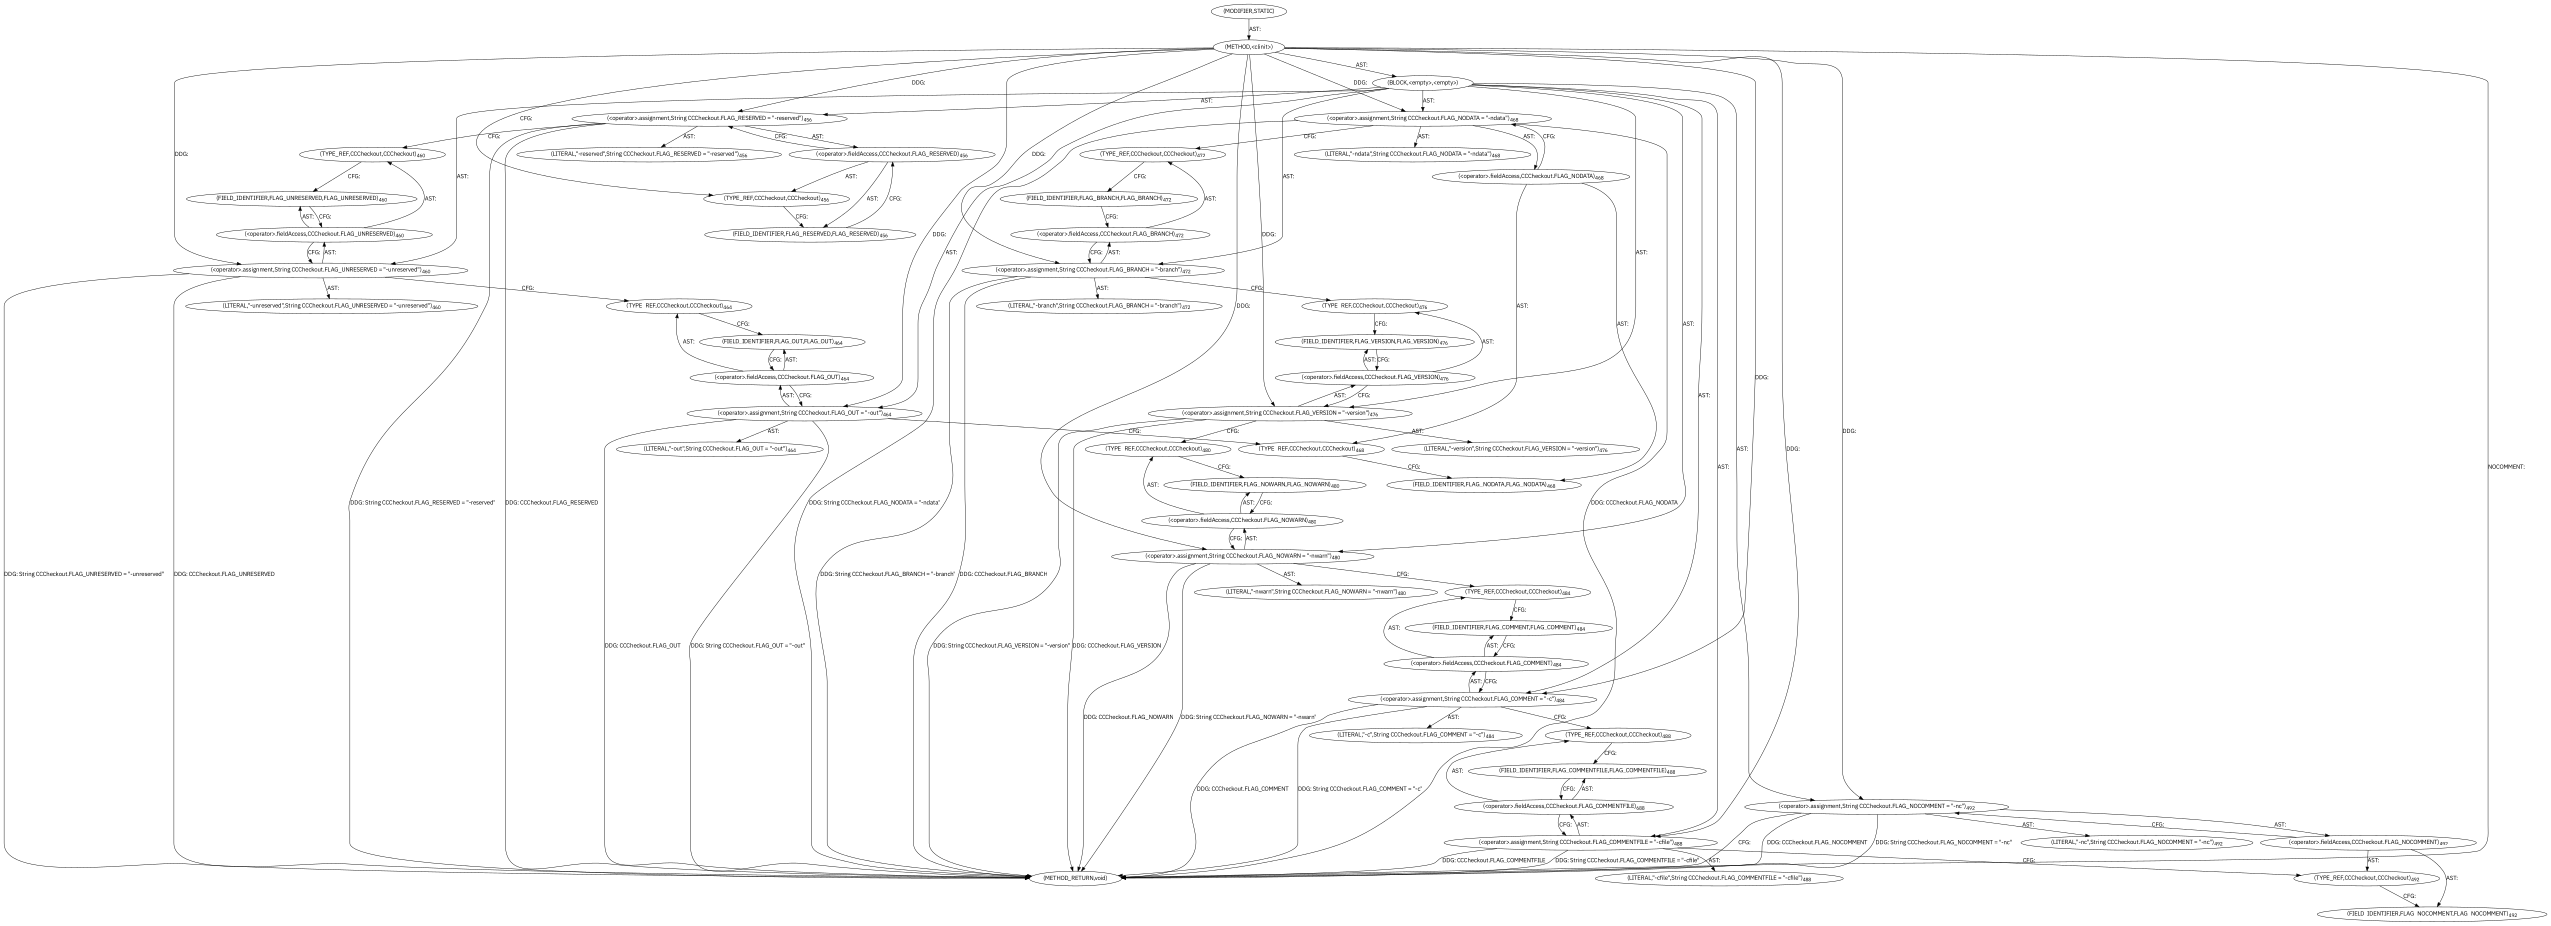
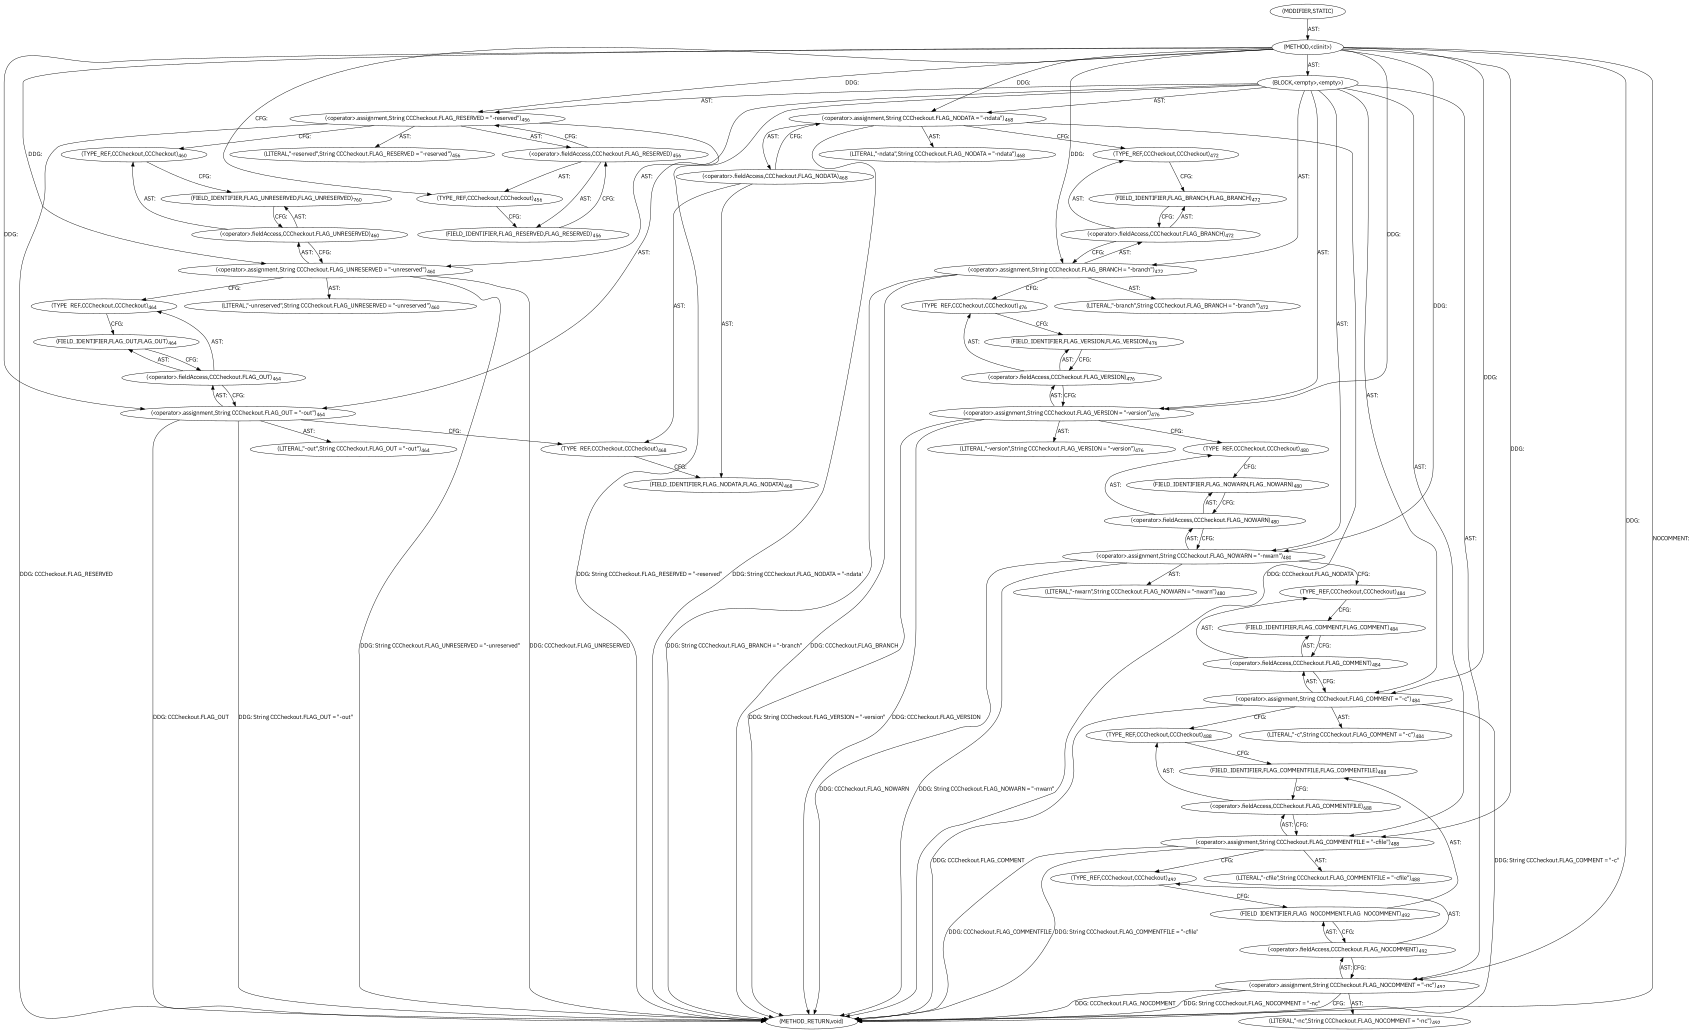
node "(FIELD_IDENTIFIER,FLAG_UNRESERVED,FLAG_UNRESERVED)": text "460" -> "760"
edge "(<operator>.fieldAccess,CCCheckout.FLAG_BRANCH)" -> "(FIELD_IDENTIFIER,FLAG_BRANCH,FLAG_BRANCH)": added, label "AST:"
edge "(<operator>.fieldAccess,CCCheckout.FLAG_COMMENTFILE)" -> "(FIELD_IDENTIFIER,FLAG_COMMENTFILE,FLAG_COMMENTFILE)": now "(FIELD_IDENTIFIER,FLAG_NOCOMMENT,FLAG_NOCOMMENT)" -> "(FIELD_IDENTIFIER,FLAG_COMMENTFILE,FLAG_COMMENTFILE)"
edge "(FIELD_IDENTIFIER,FLAG_NOCOMMENT,FLAG_NOCOMMENT)" -> "(<operator>.fieldAccess,CCCheckout.FLAG_NOCOMMENT)": added, label "CFG:"
